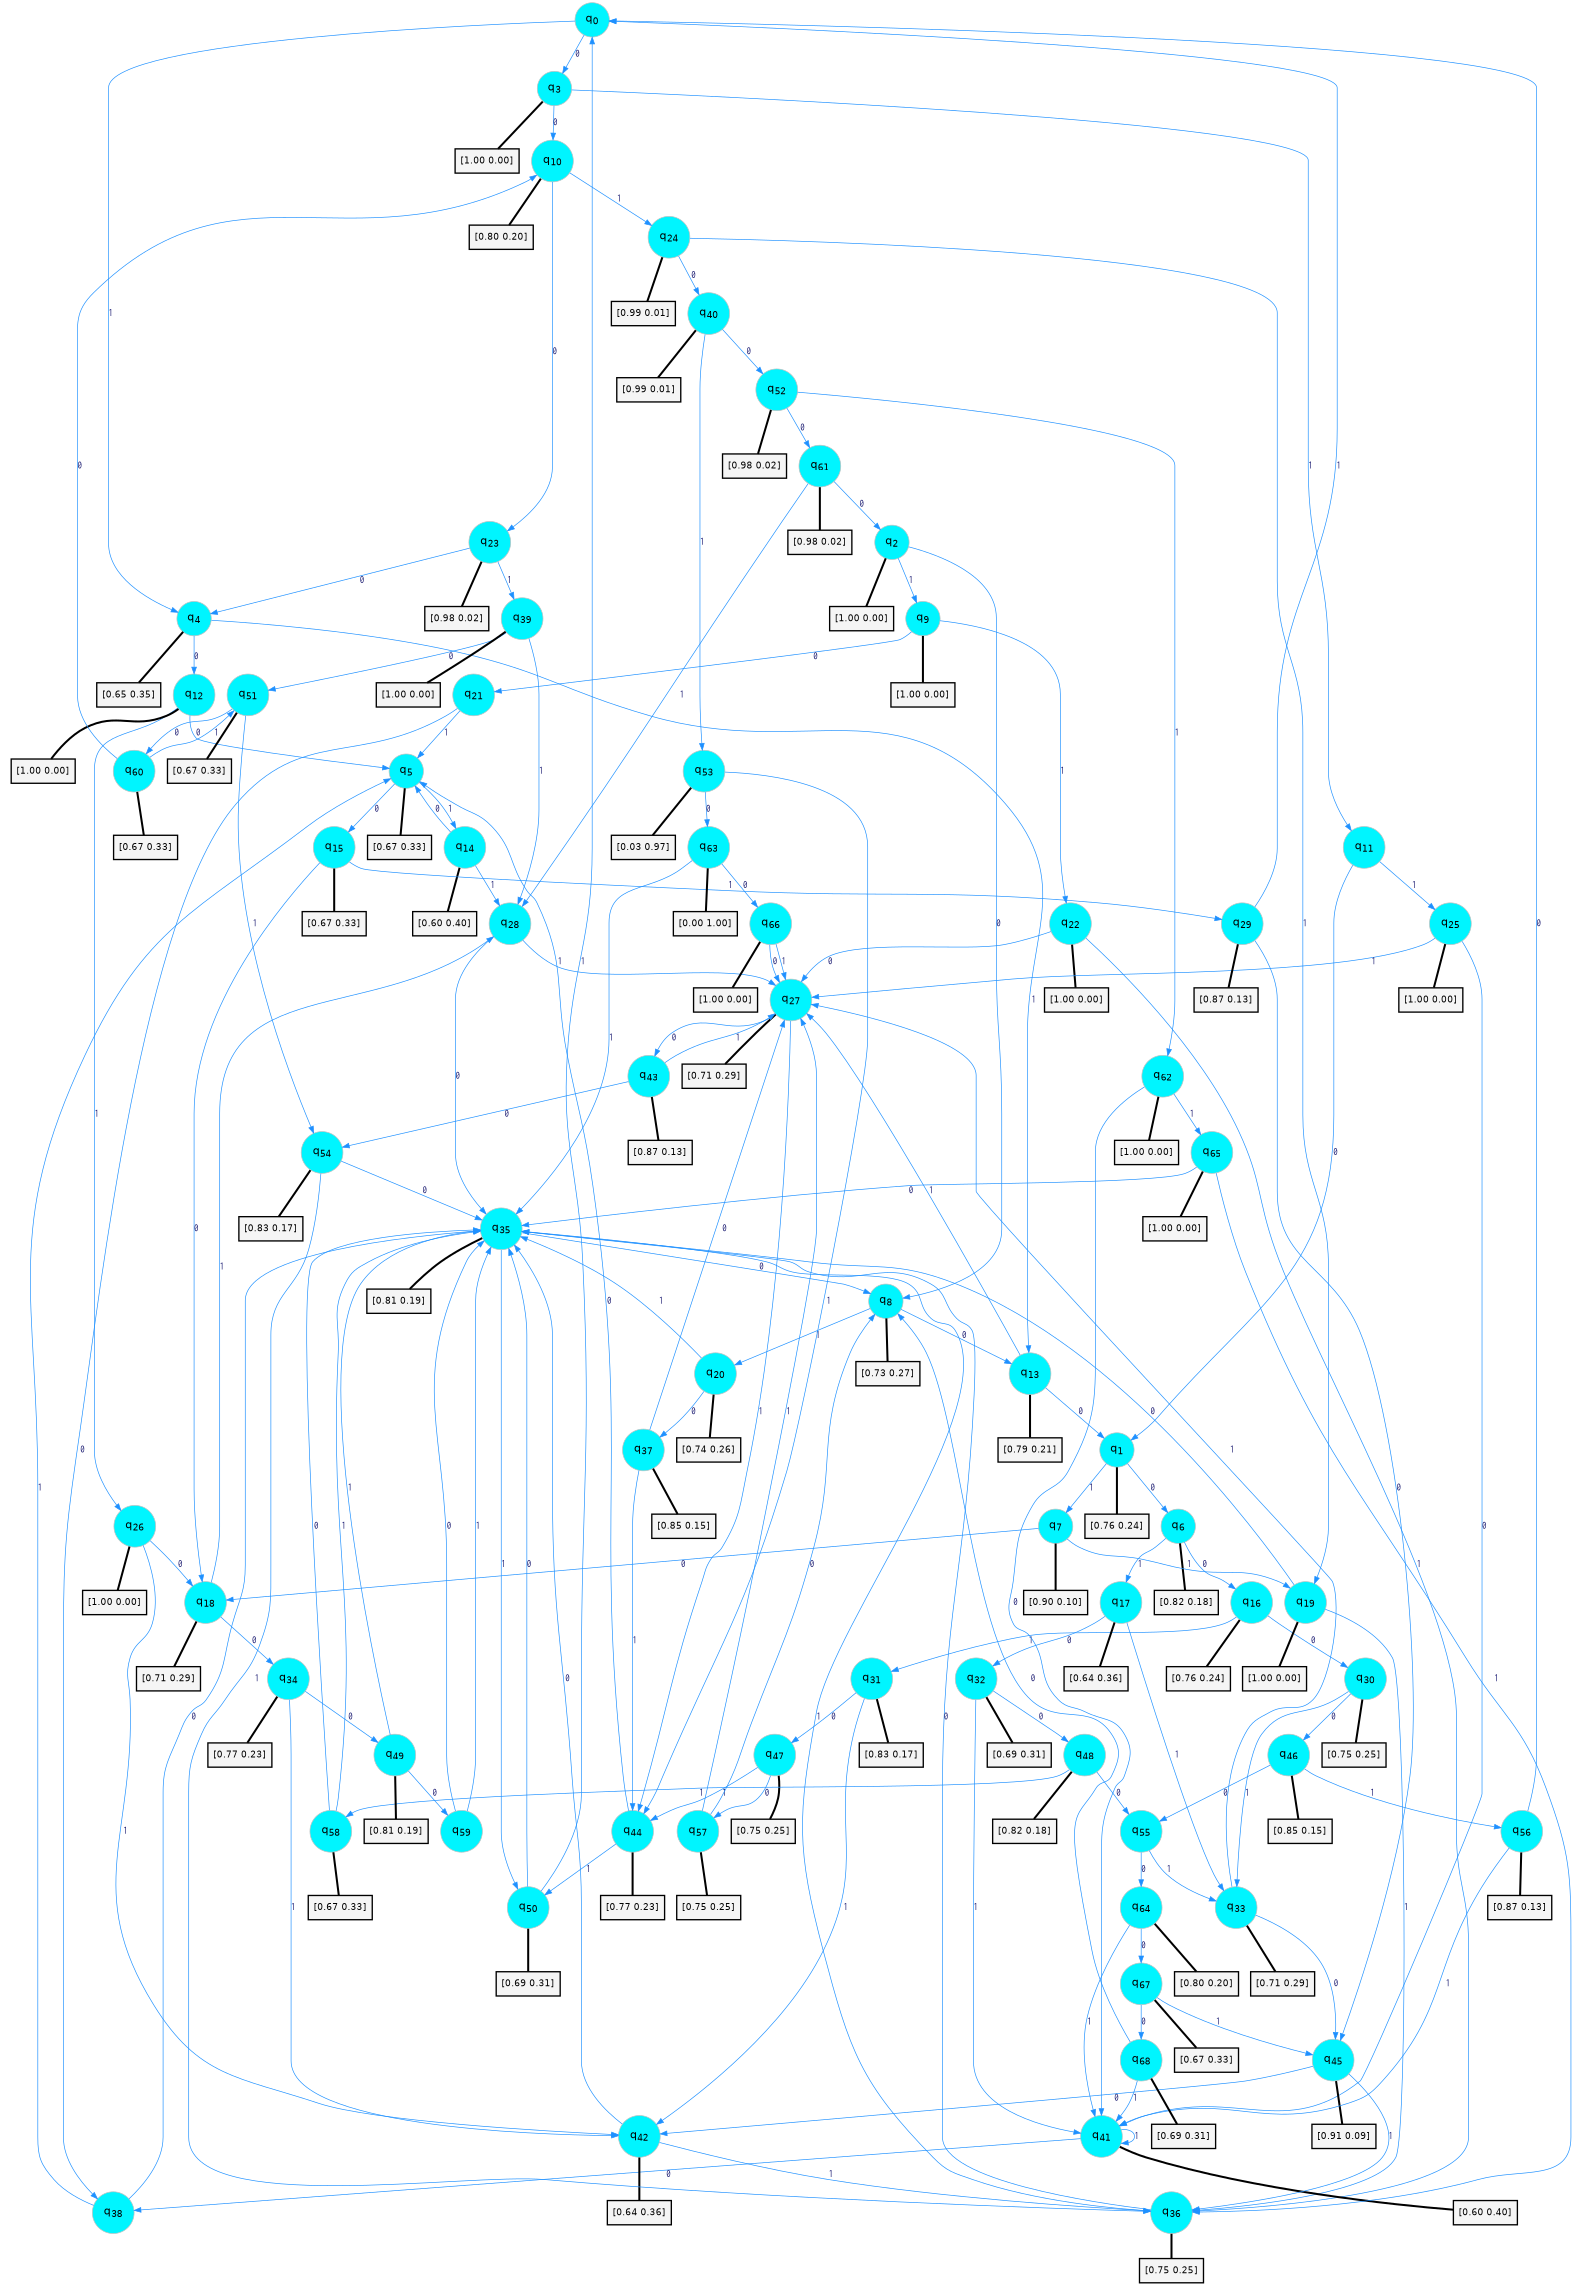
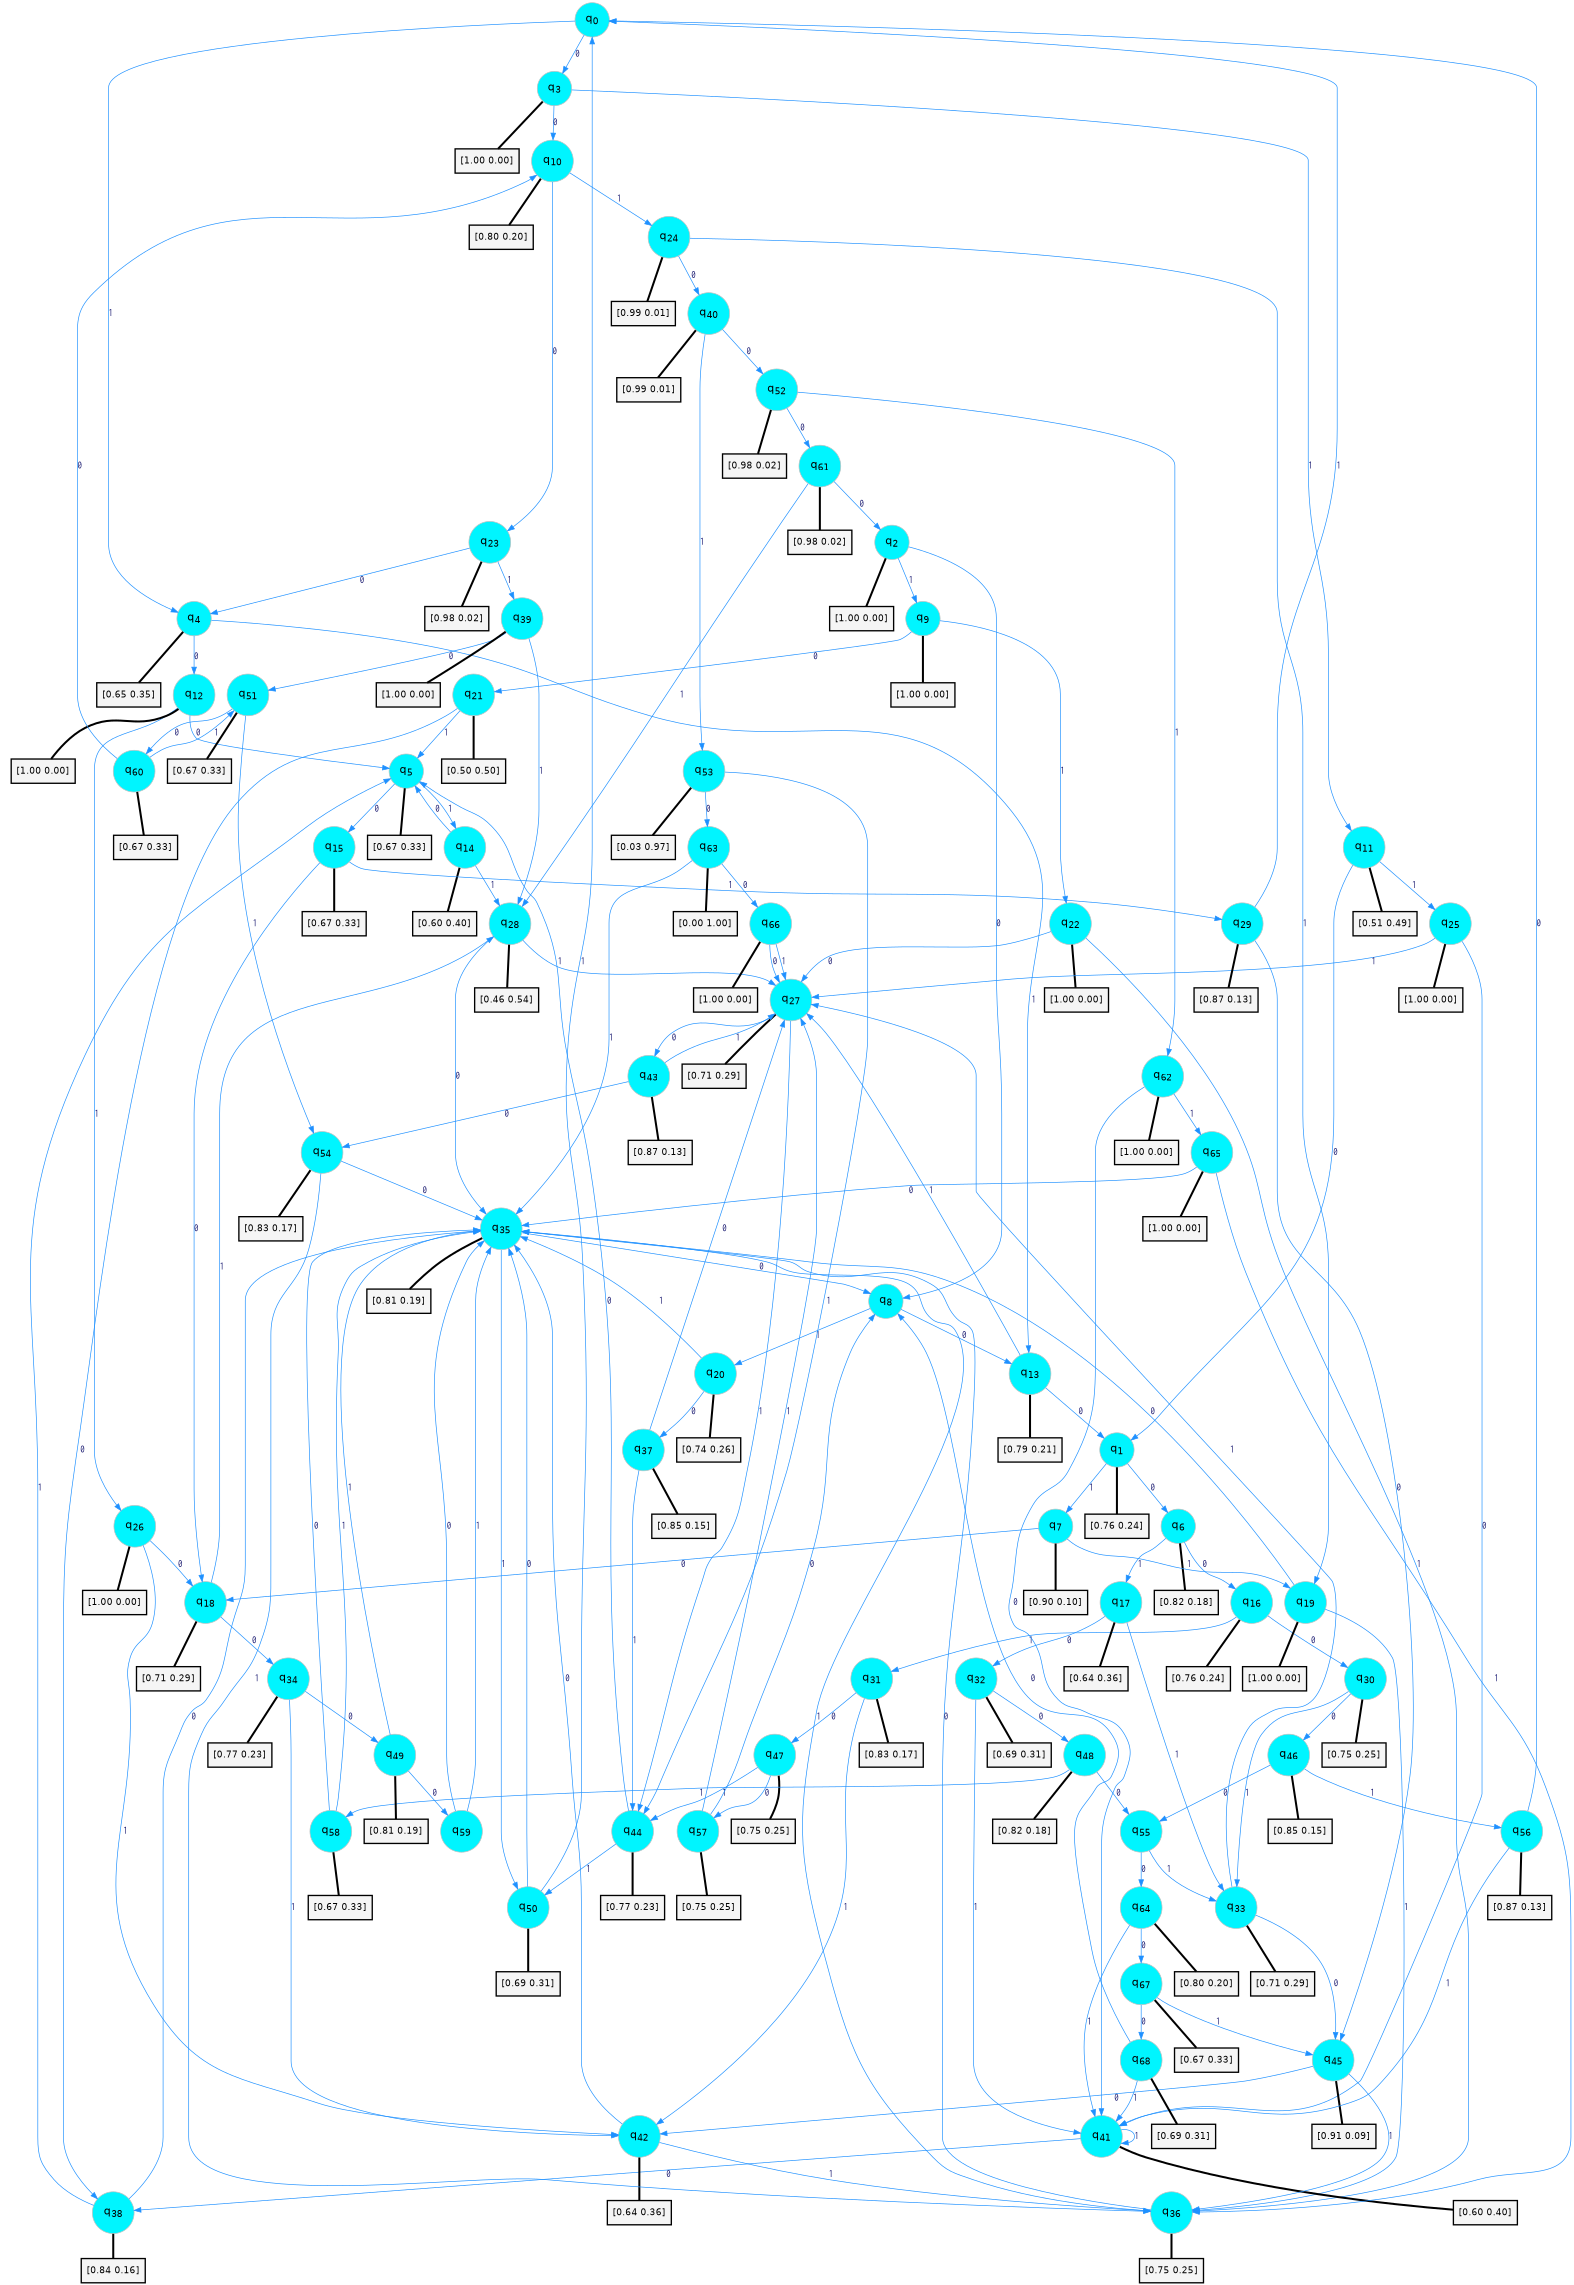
node "[0.50 0.50]": added
node "[0.51 0.49]": added
node "[0.46 0.54]": added
node "[0.73 0.27]": removed
node "[0.84 0.16]": added
